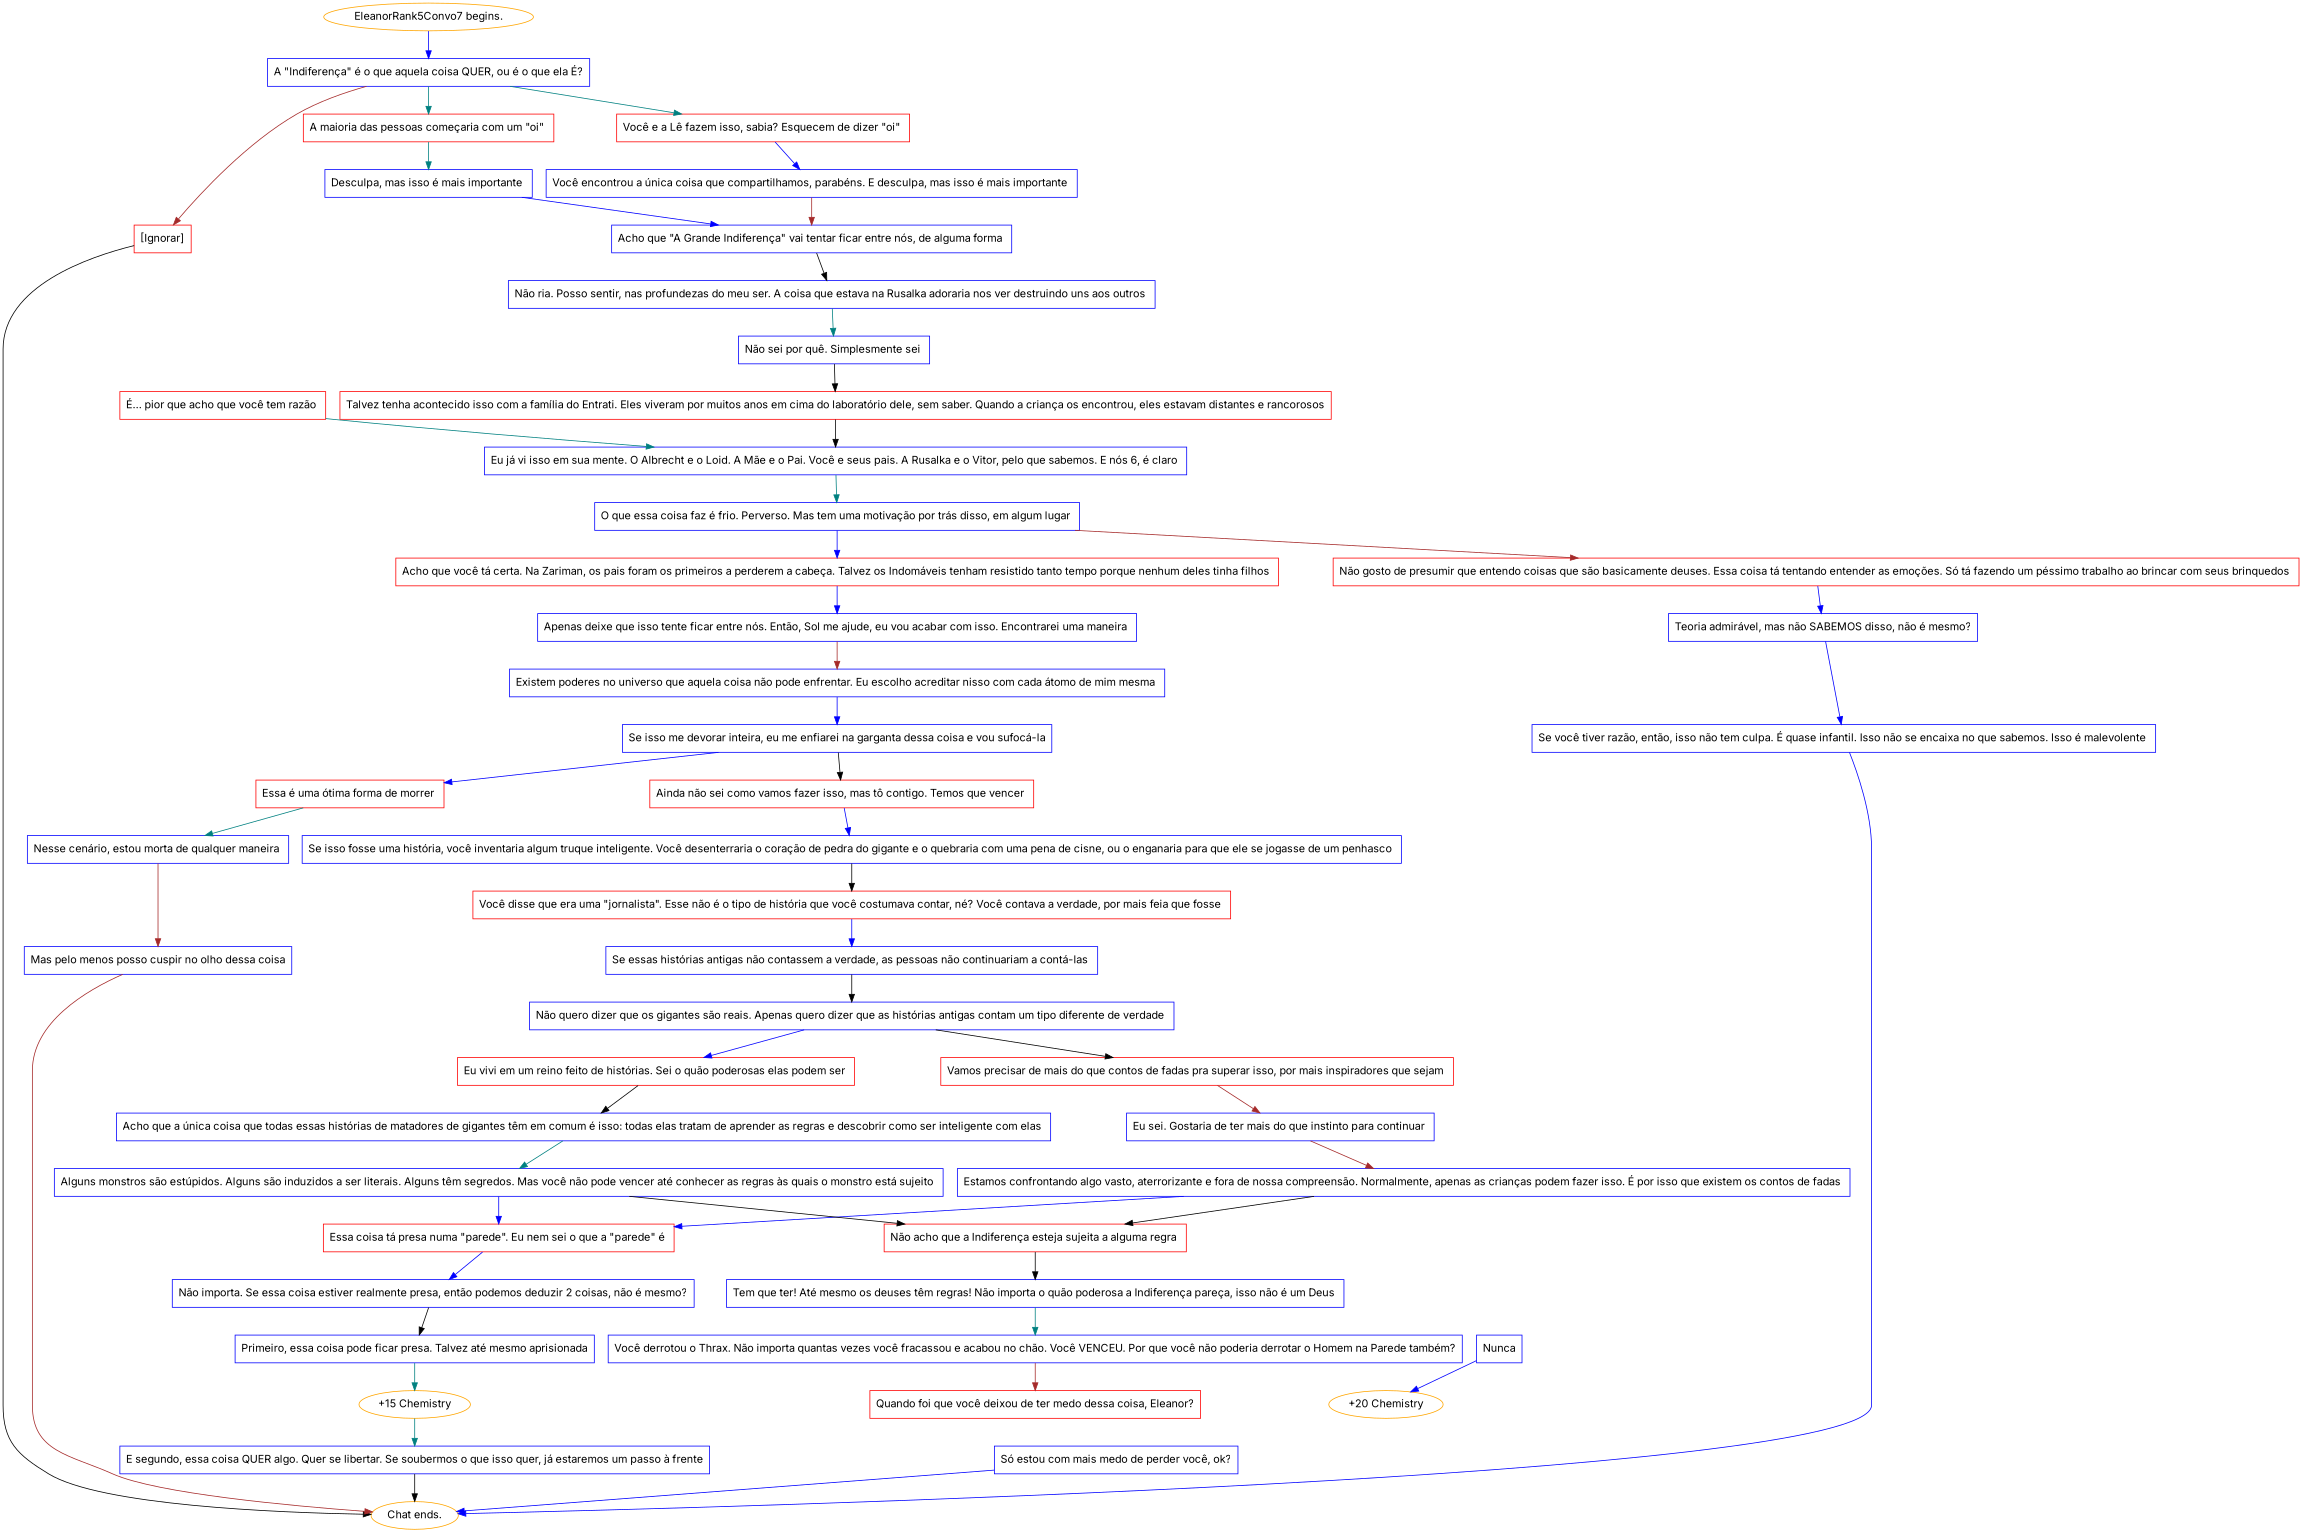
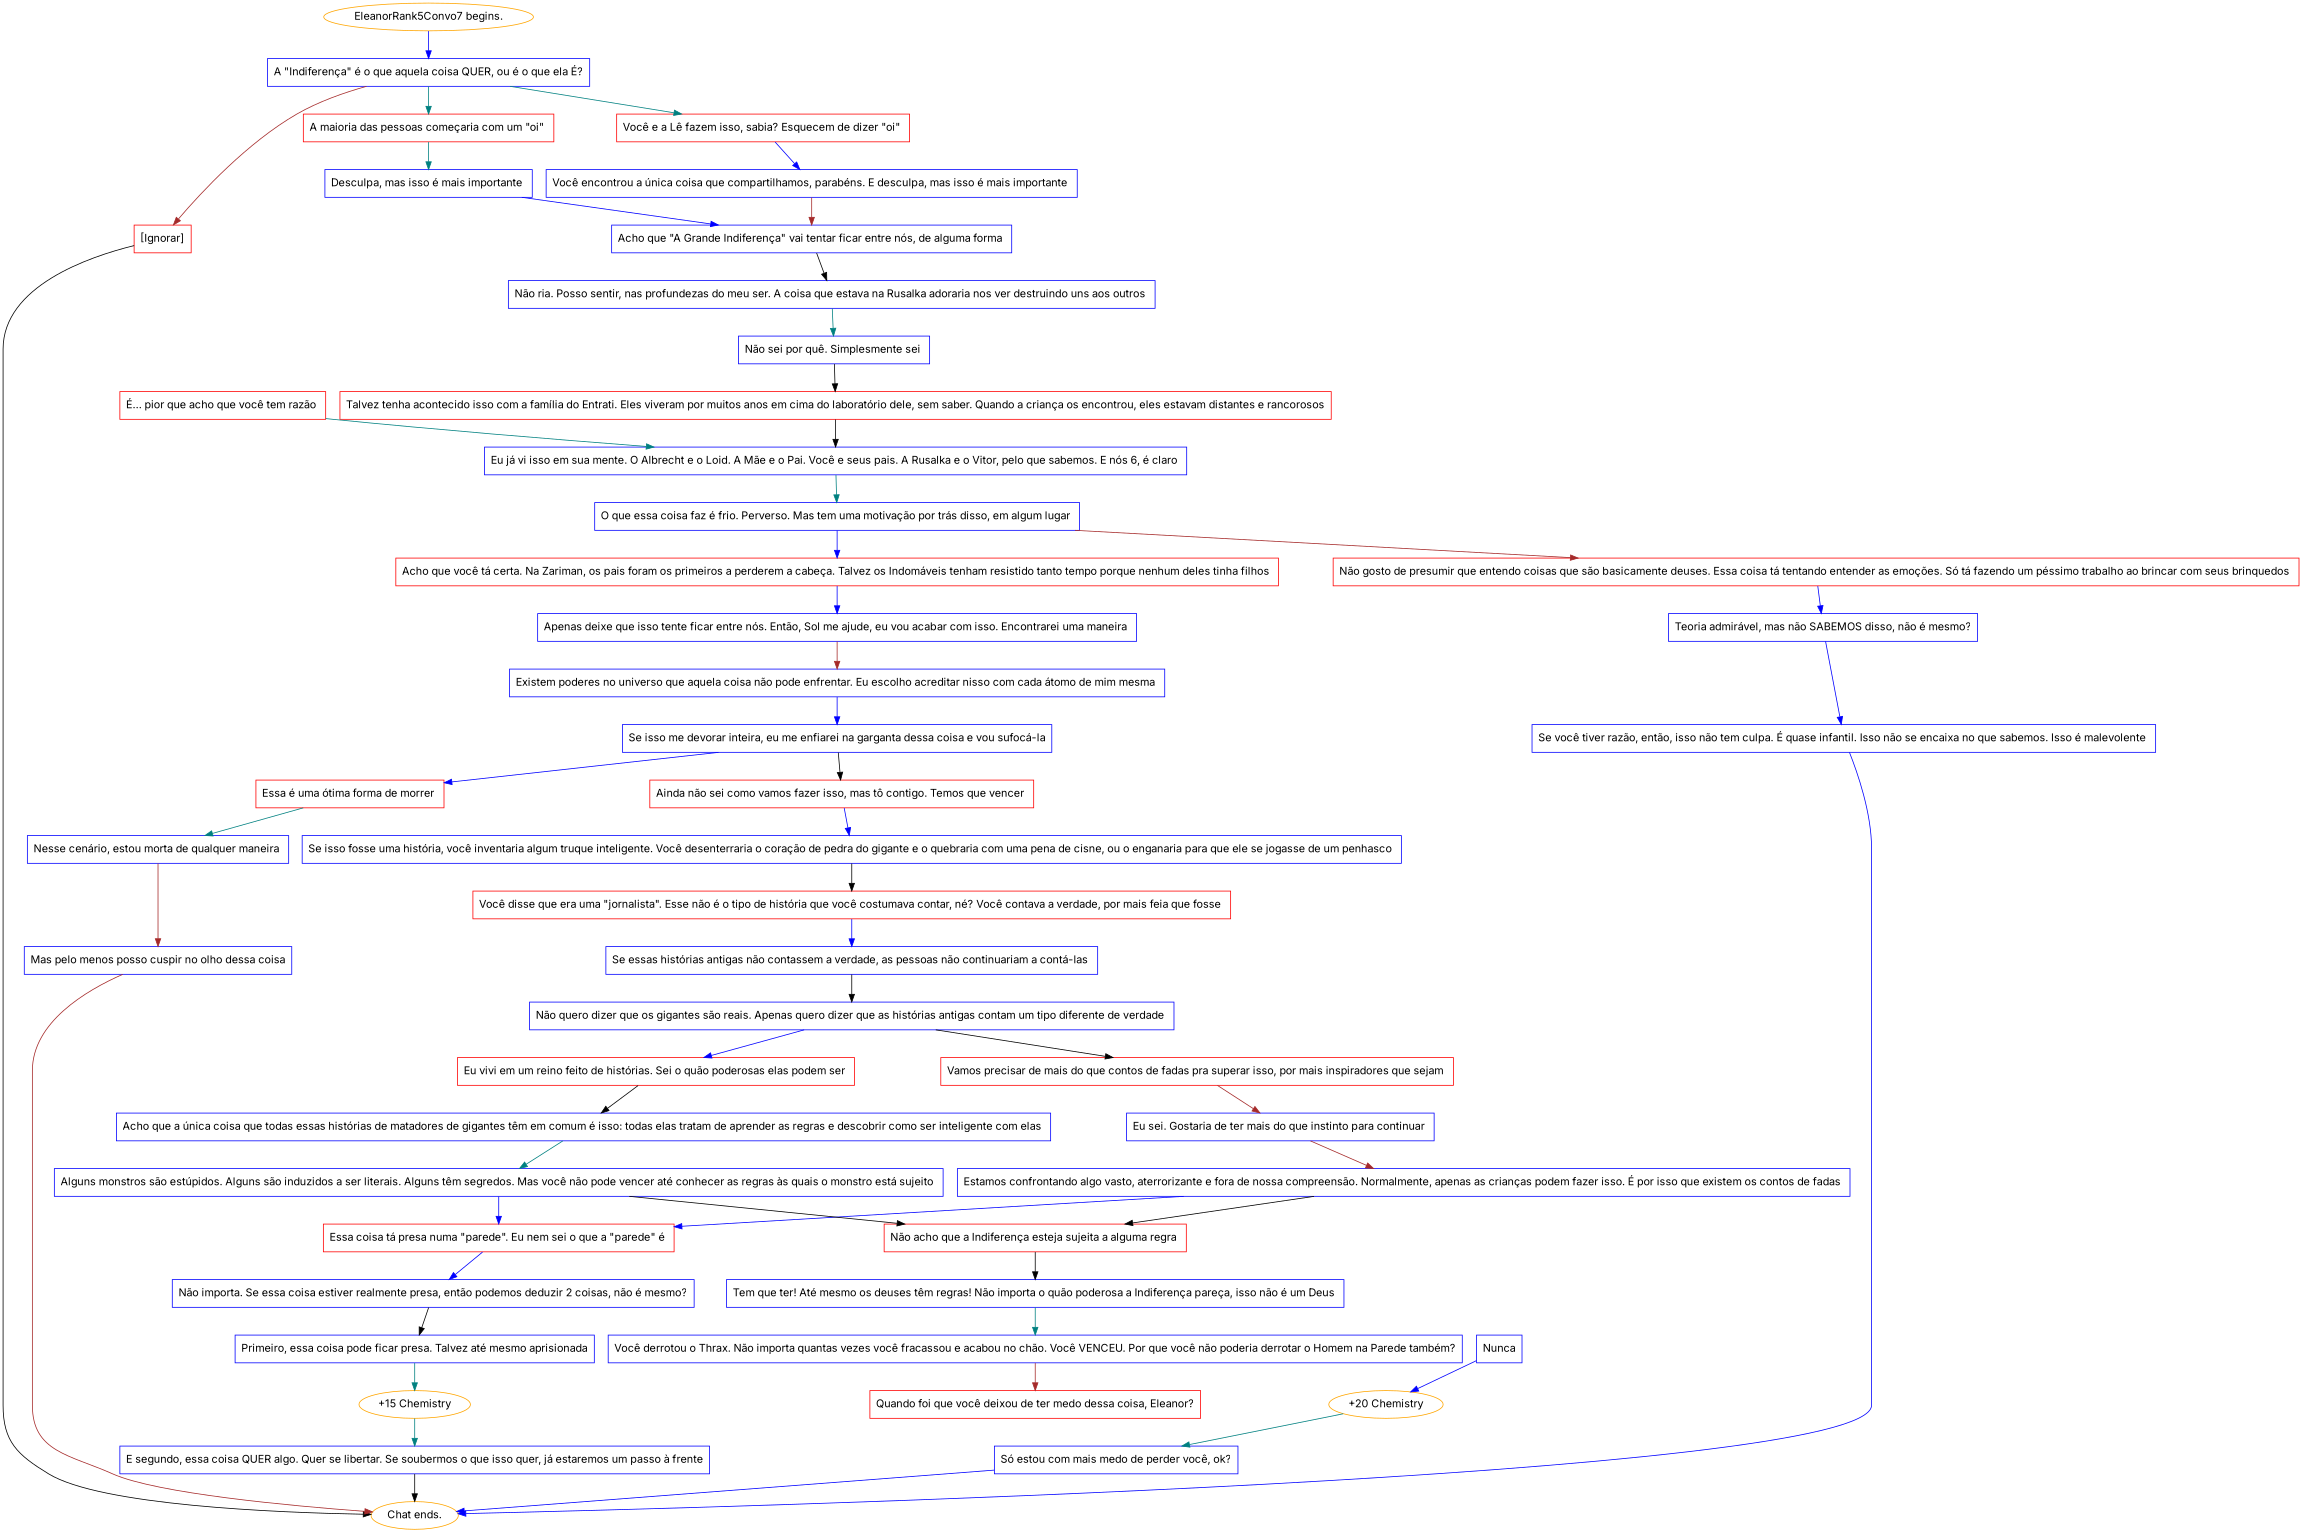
edge "+20 Chemistry" -> "Só estou com mais medo de perder você, ok?": added
